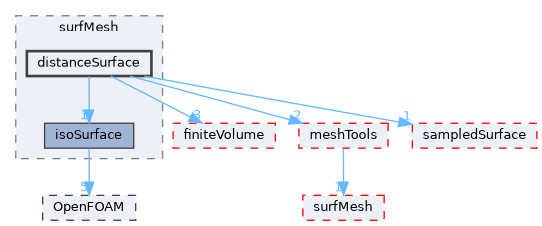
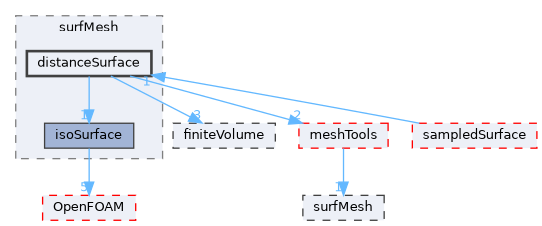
edge "distanceSurface" -> "sampledSurface": reversed
node "finiteVolume": color red -> grey25
node "OpenFOAM": color grey25 -> red
node "surfMesh": color red -> grey25
